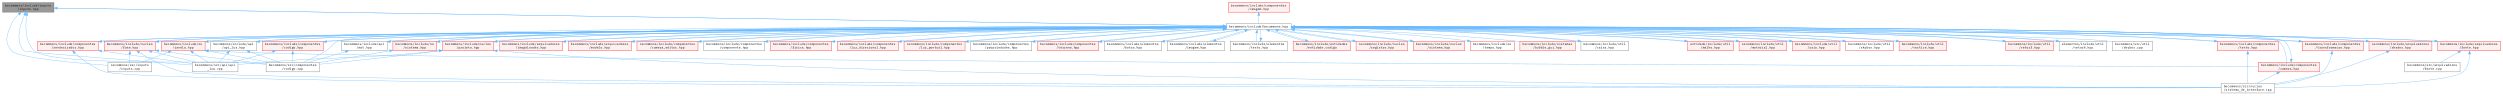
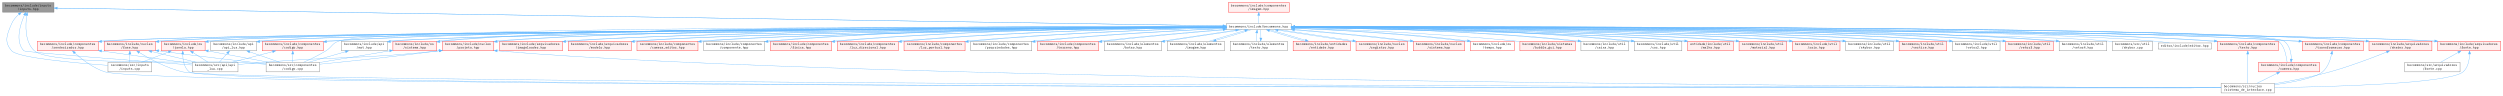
edge "becommons/include/componentes /fisica.hpp" -> "becommons/include/becommons.hpp": added
edge "becommons/include/os /tempo.hpp" -> "becommons/include/becommons.hpp": added
node "becommons/include/entidades /entidade.codigo": label "becommons/include/entidades /entidade.codigo" -> "becommons/include/entidades /entidade.hpp"
node "becommons/include/util /cor.hpp": added
node "becommons/include/util /skybox.hpp": color red -> grey40
node "becommons/include/util /vetor2.hpp": added
node "elementos/include/util /vetor4.hpp": label "elementos/include/util /vetor4.hpp" -> "becommons/include/util /vetor4.hpp"
node "editor/include/editor.hpp": added
edge "becommons/include/componentes /camera.hpp" -> "becommons/include/os /janela.hpp": now "becommons/src/nucleo /sistema_de_interface.cpp" -> "becommons/include/os /janela.hpp"
